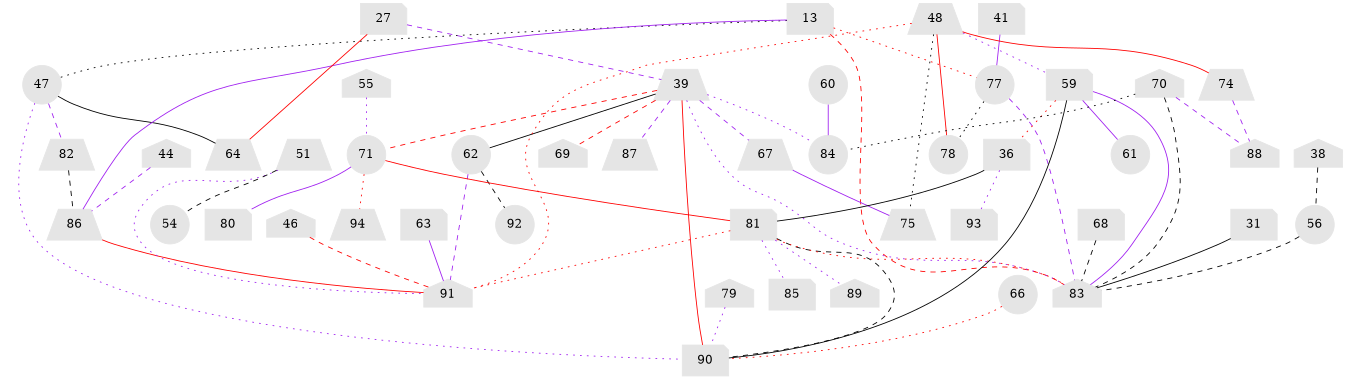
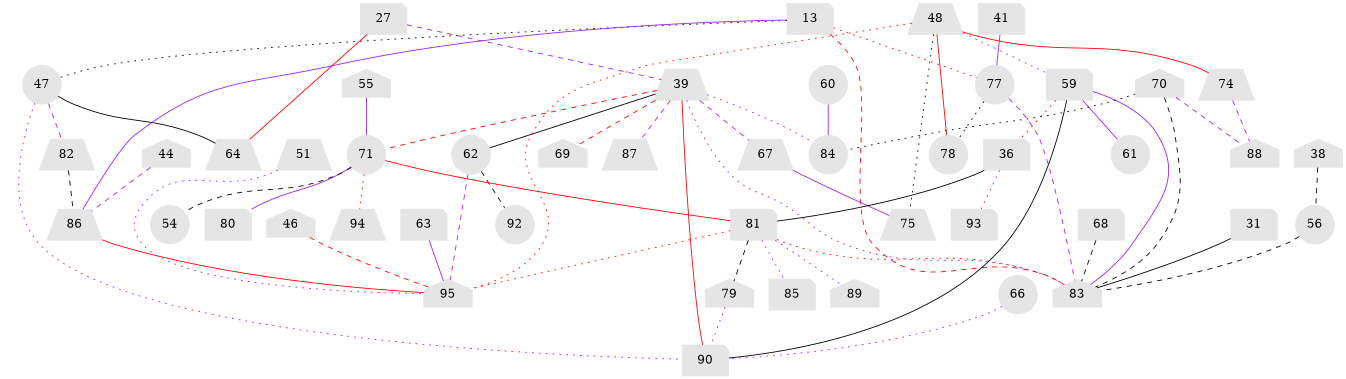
edge "55" -- "71": style dotted -> solid
edge "51" -- "54": now "71" -- "54"
node "91": label "91" -> "95"
edge "81" -- "90": now "81" -- "79"
edge "66" -- "90": color red -> purple
